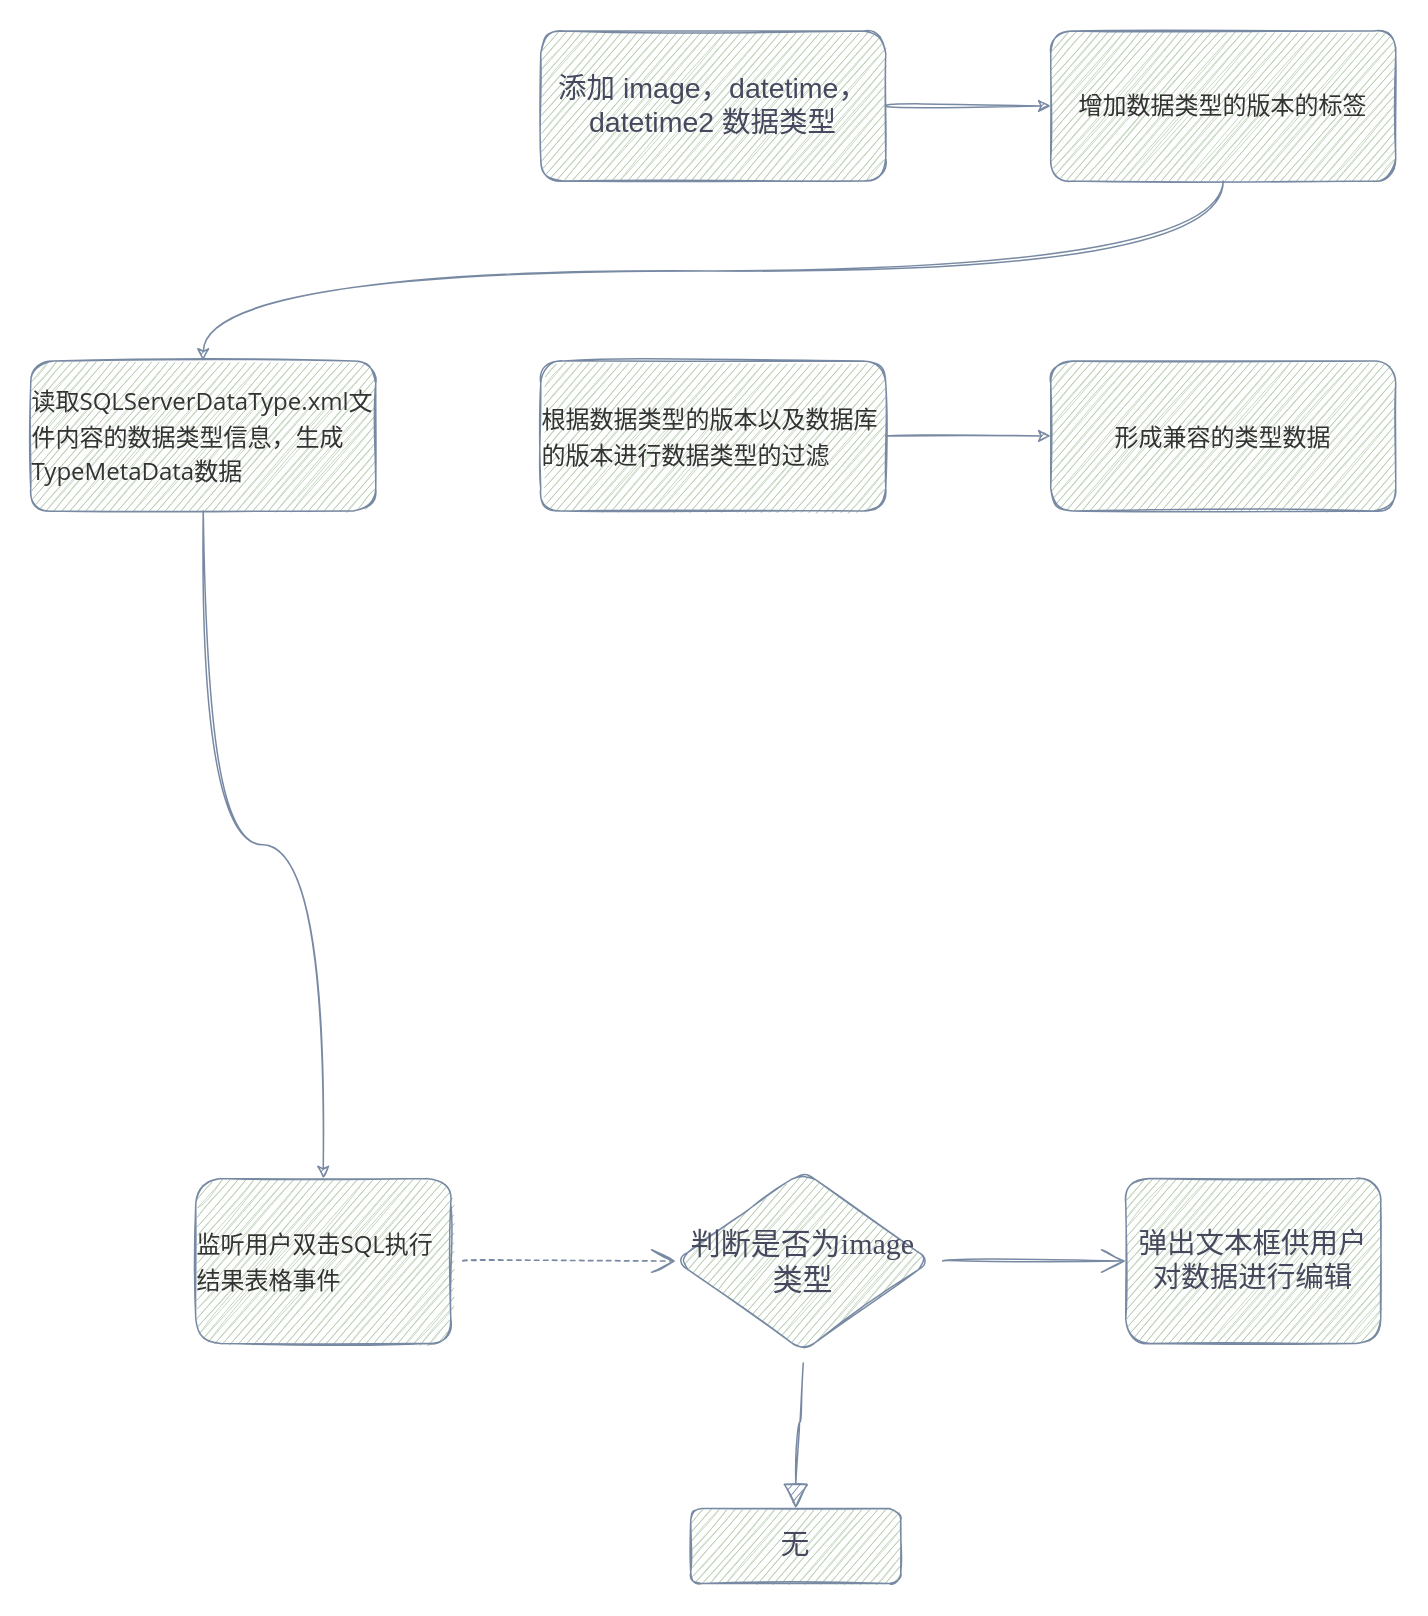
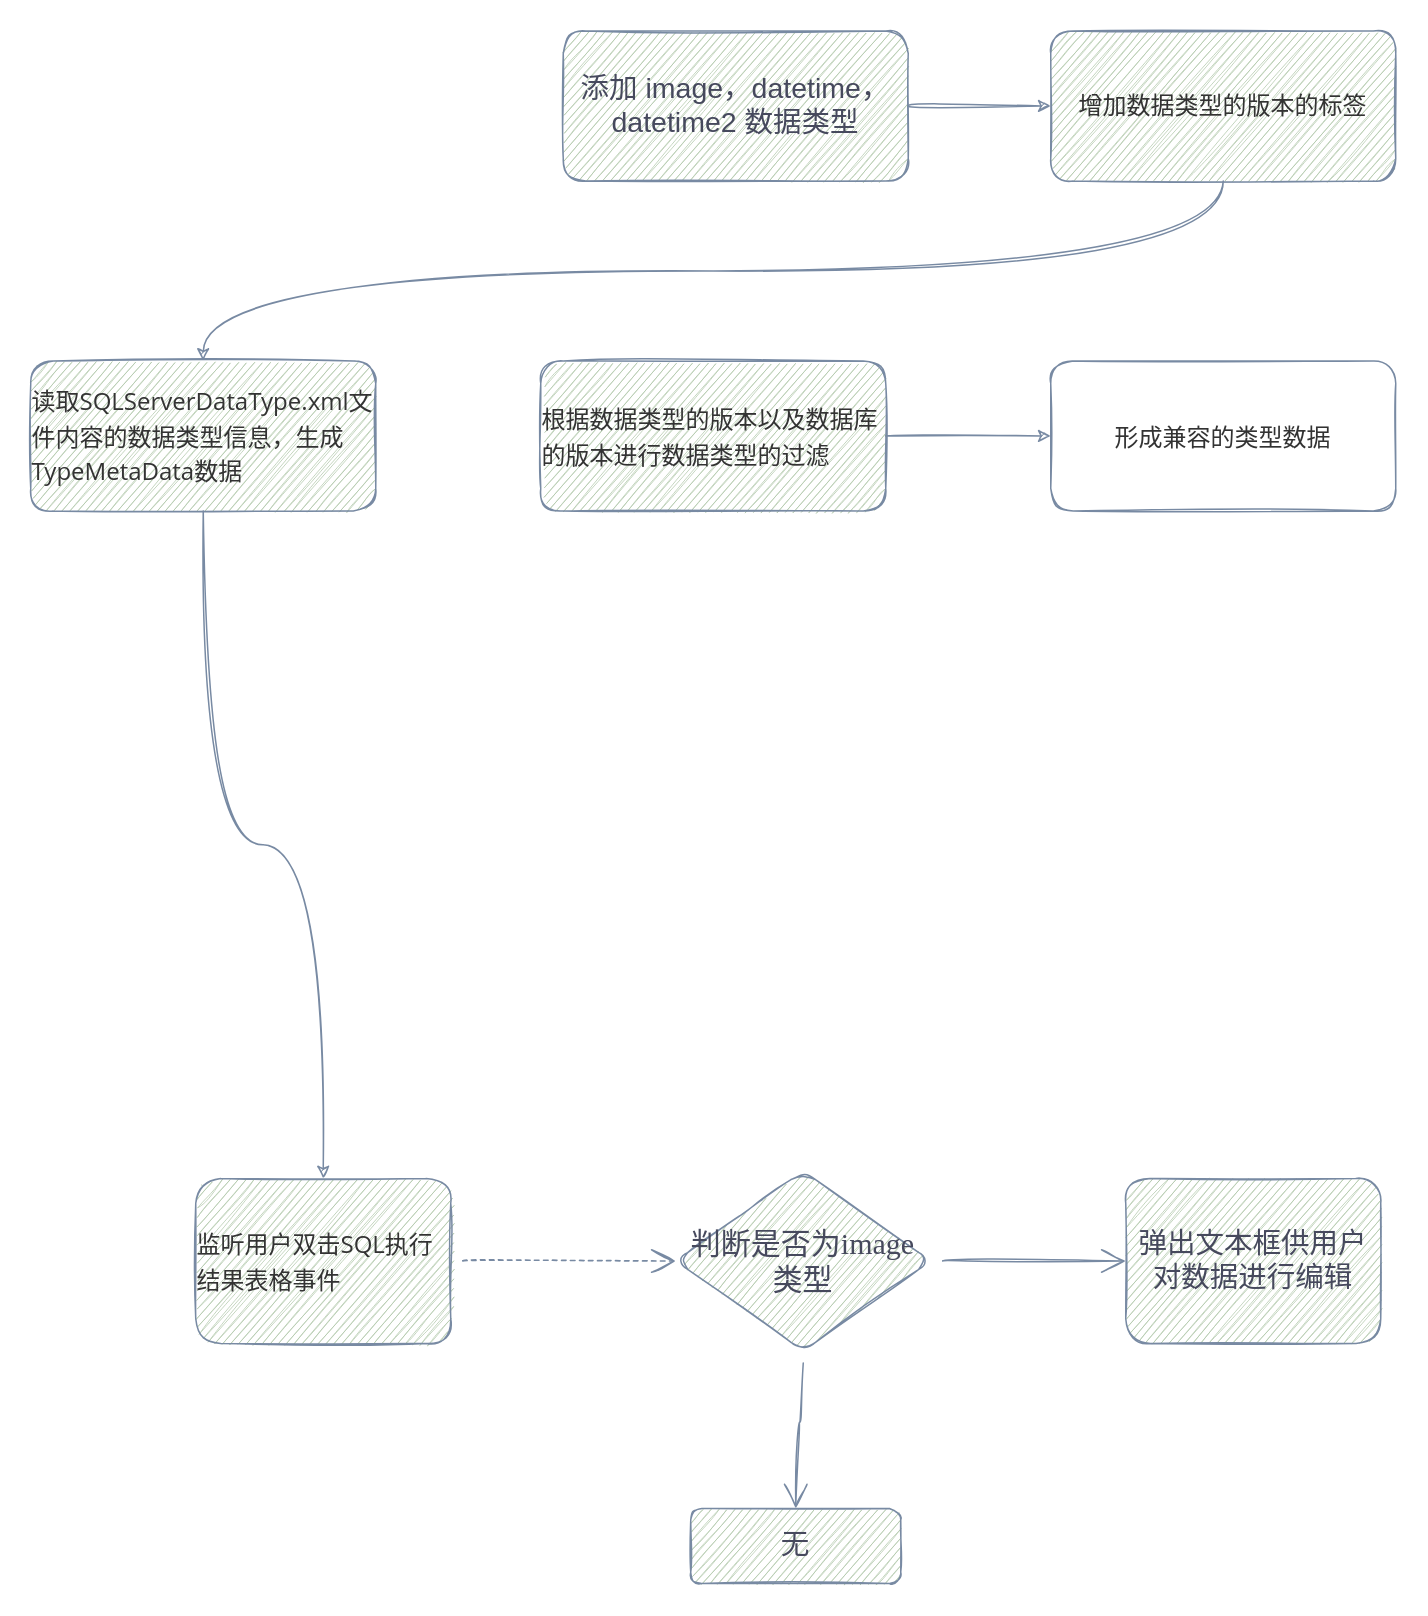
node "添加 image，datetime，datetime2 数据类型": moved (713, 106) -> (736, 106)
node "形成兼容的类型数据": fillcolor #b2c9ab -> #ffffff
edge "判断是否为image类型" -> "无": arrowhead block -> open
